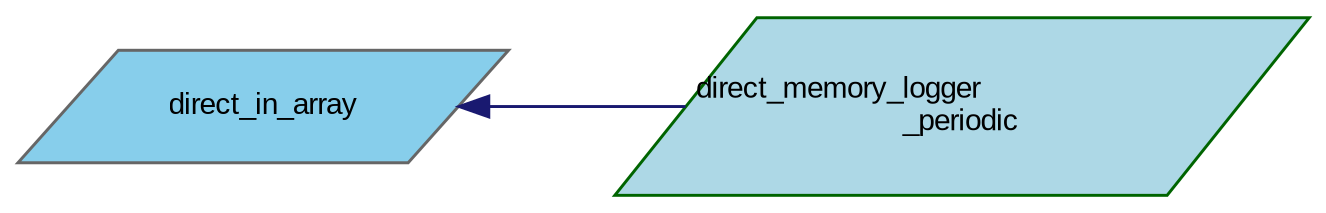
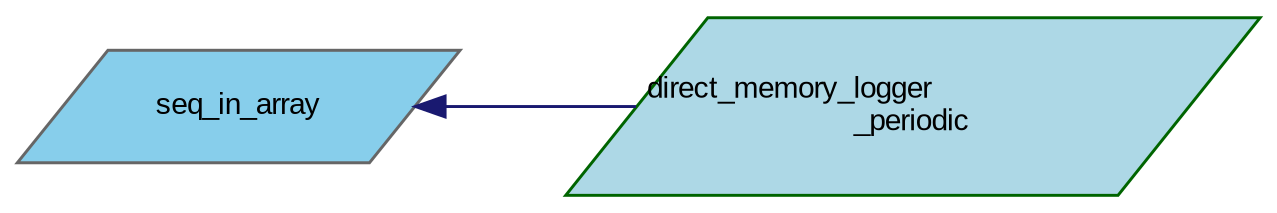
node "direct_in_array": label "direct_in_array" -> "seq_in_array"
